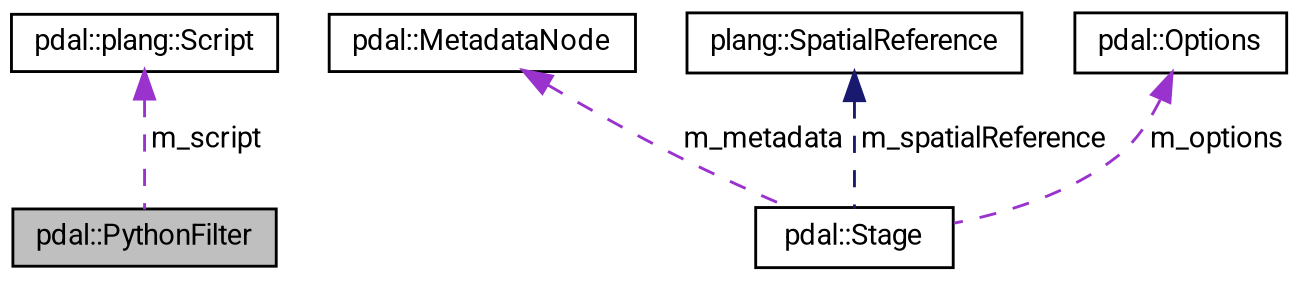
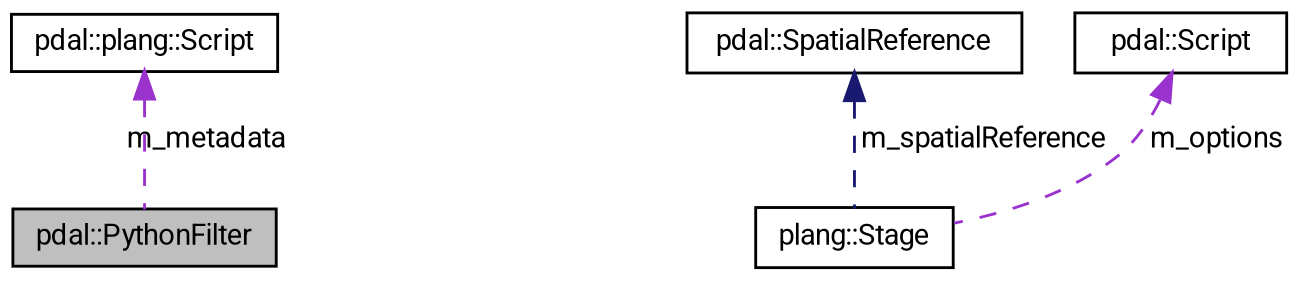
node "pdal::MetadataNode": removed
node "plang::SpatialReference": label "plang::SpatialReference" -> "pdal::SpatialReference"
node "pdal::Options": label "pdal::Options" -> "pdal::Script"
edge "pdal::PythonFilter" -> "pdal::plang::Script": label " m_script" -> " m_metadata"
node "pdal::Stage": label "pdal::Stage" -> "plang::Stage"
